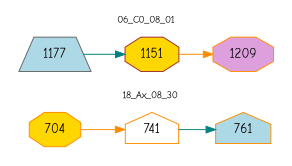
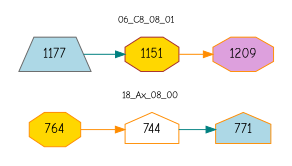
cluster "06_C0_08_01": label "06_C0_08_01" -> "06_C8_08_01"
cluster "18_Ax_08_30": label "18_Ax_08_30" -> "18_Ax_08_00"
node "704": label "704" -> "764"
node "741": label "741" -> "744"
node "761": label "761" -> "771"
